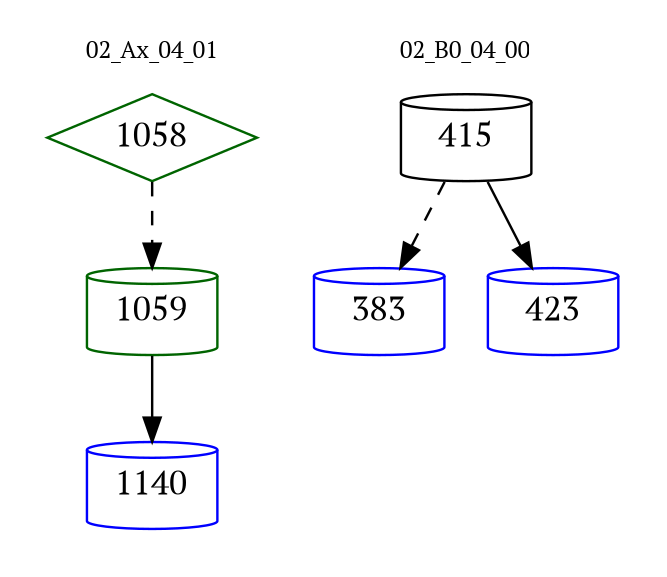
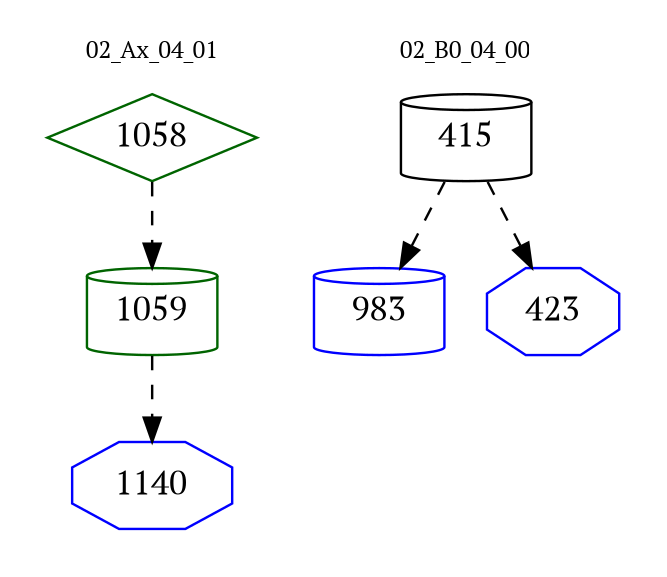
edge "415" -> "423": style solid -> dashed
node "383": label "383" -> "983"
node "423": shape cylinder -> octagon
edge "1059" -> "1140": style solid -> dashed
node "1140": shape cylinder -> octagon
